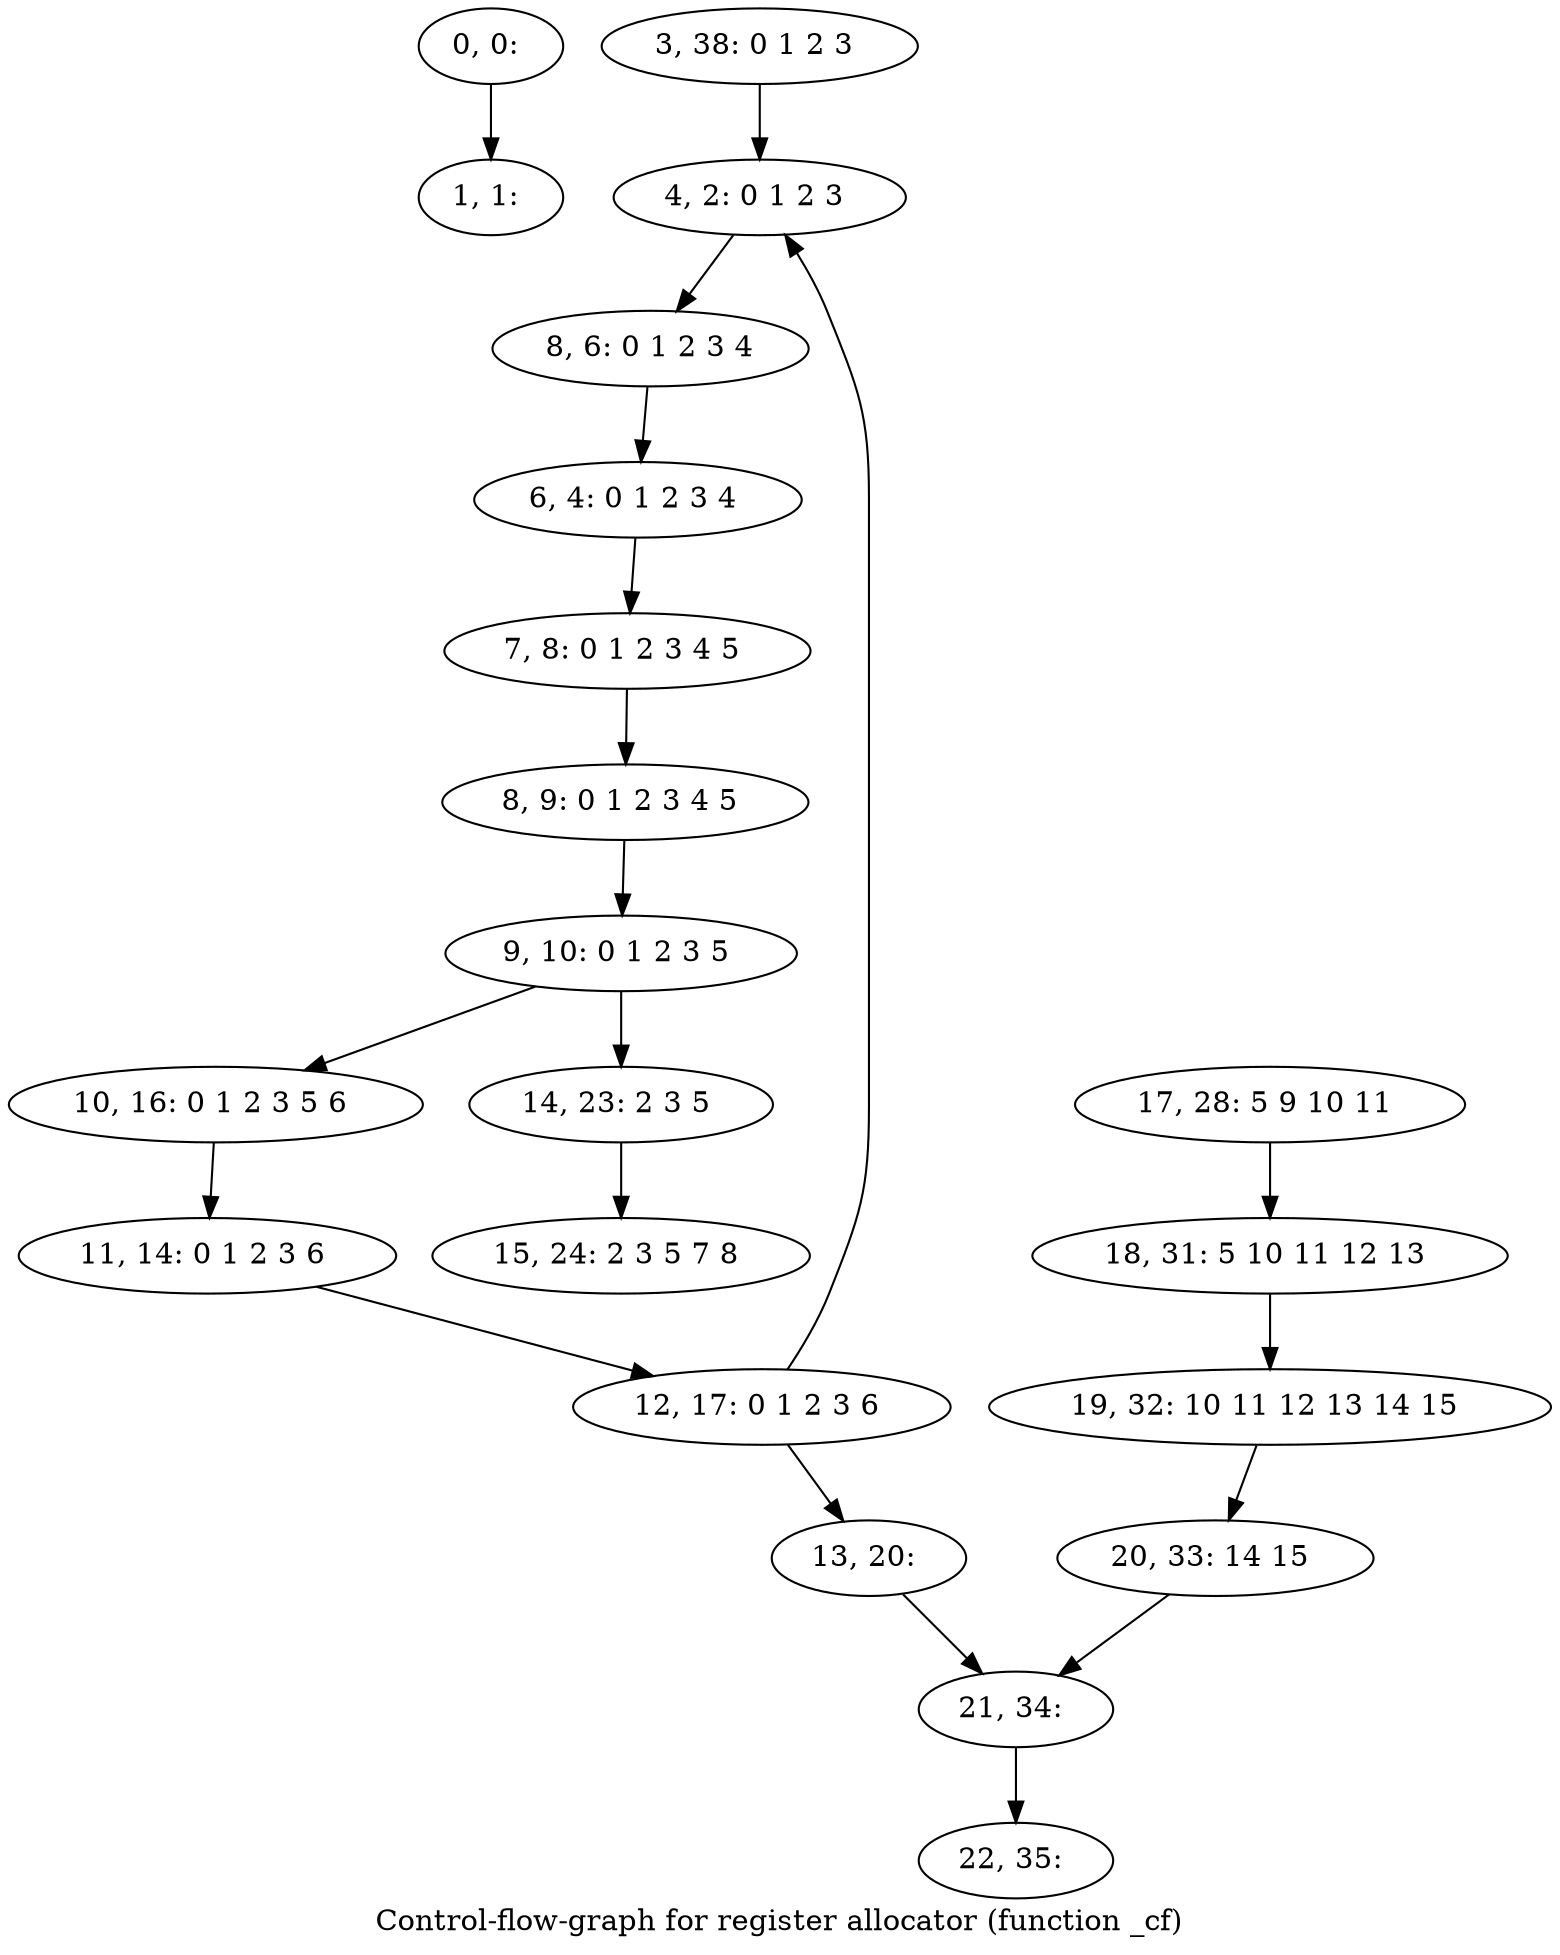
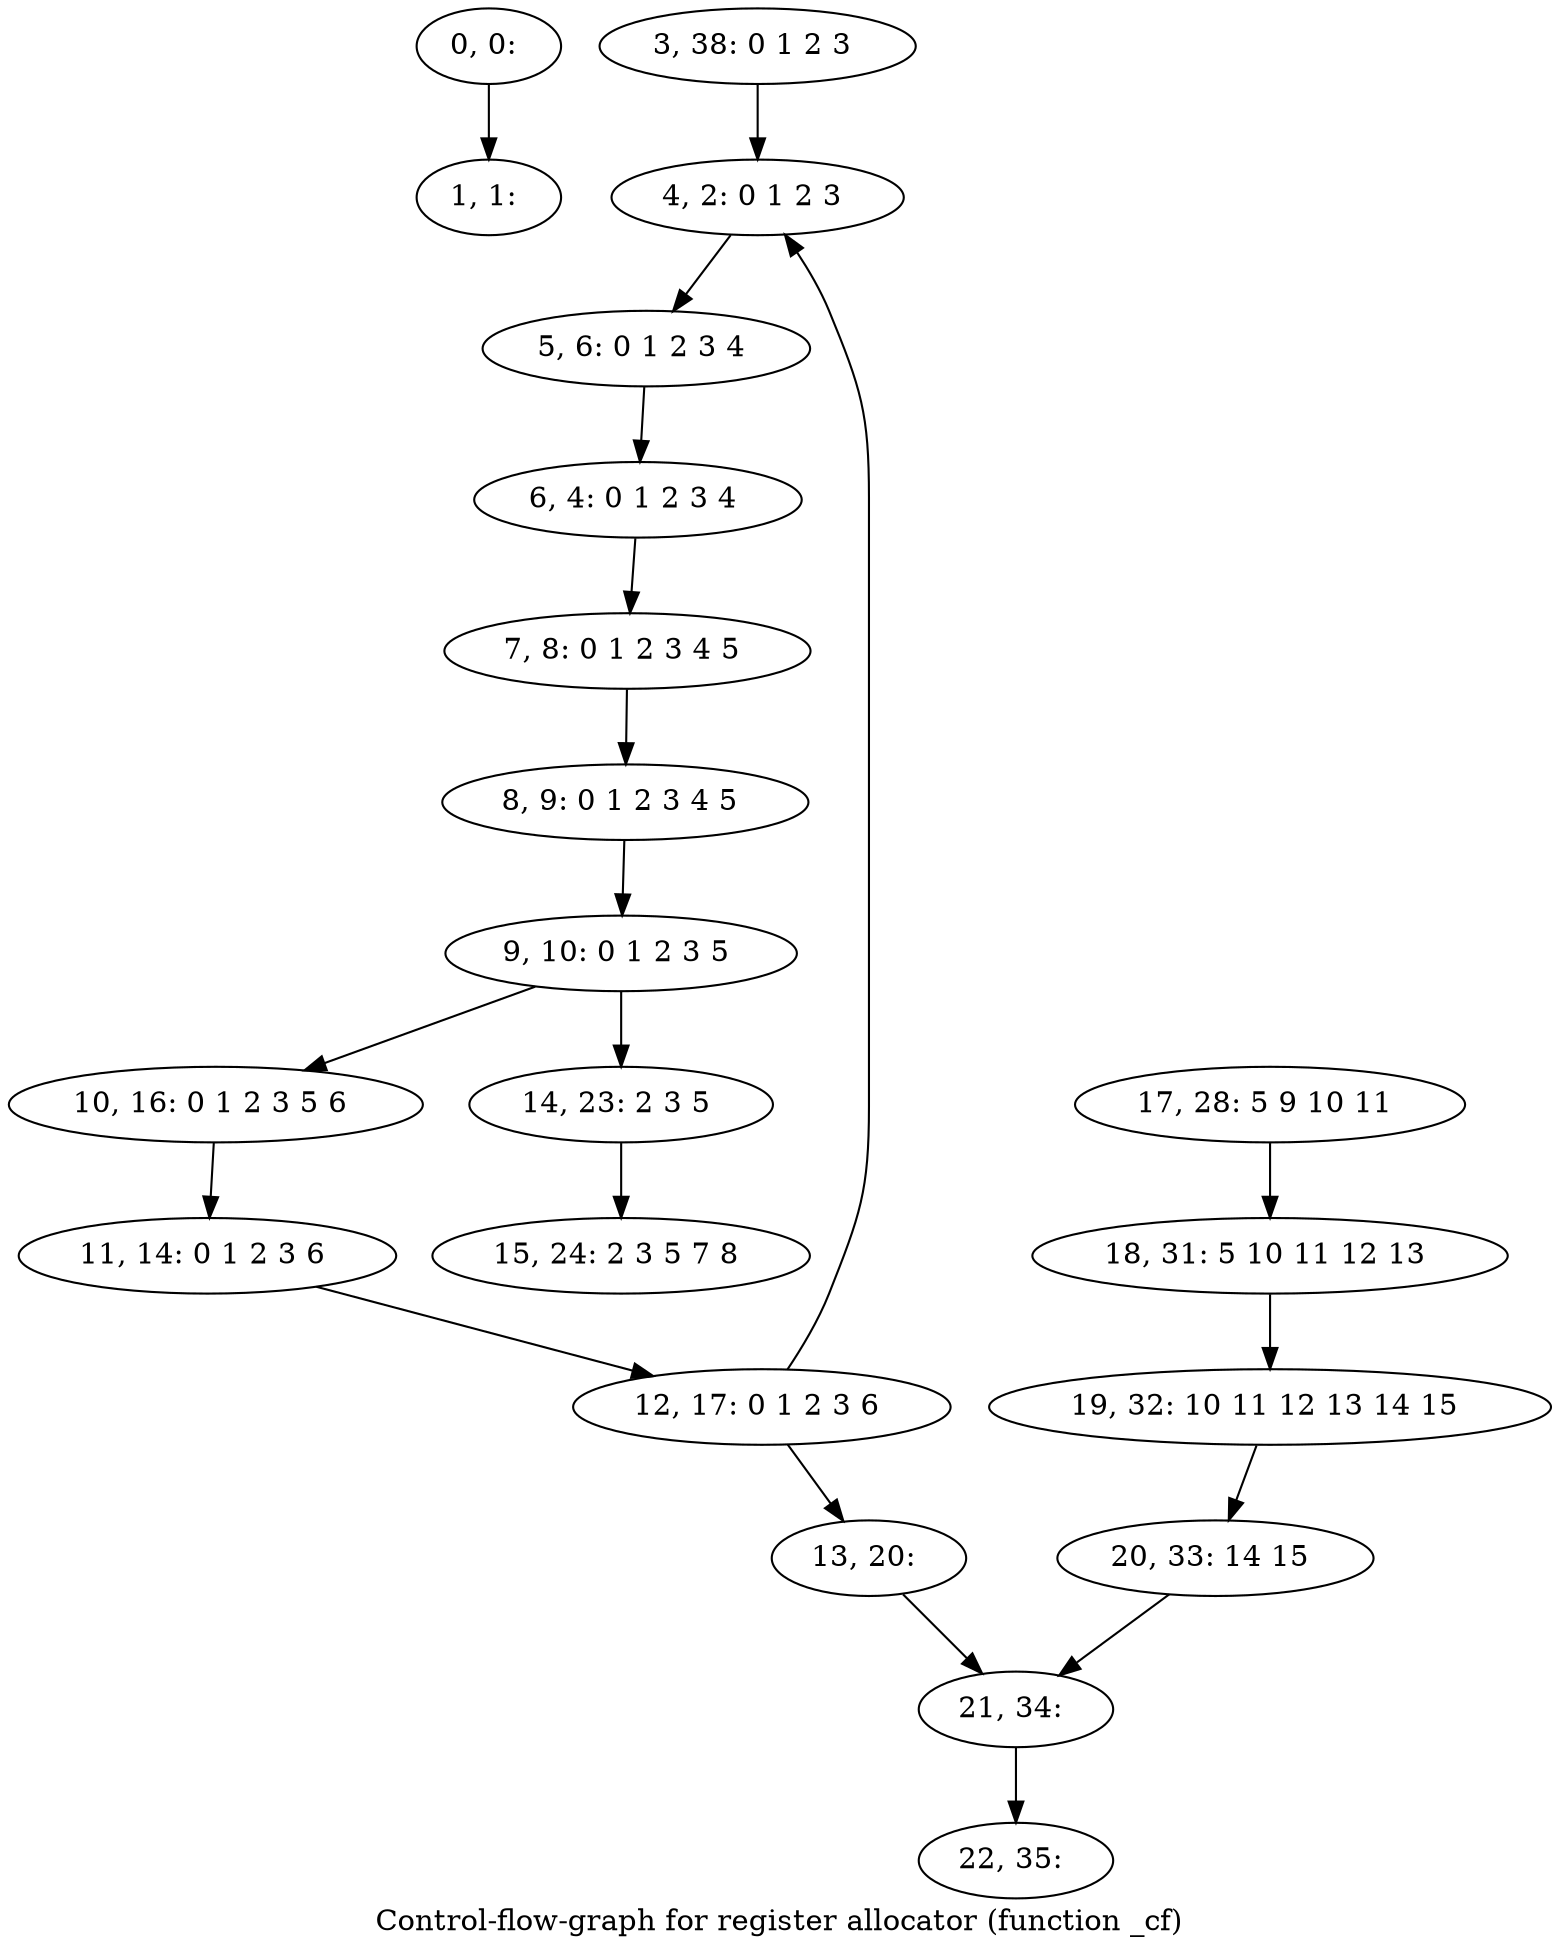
node "8, 6: 0 1 2 3 4": label "8, 6: 0 1 2 3 4" -> "5, 6: 0 1 2 3 4"
